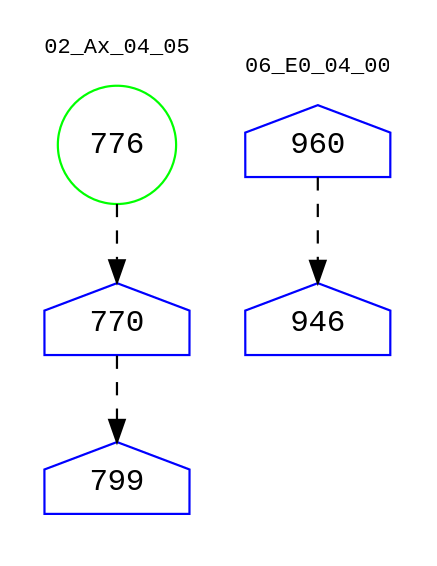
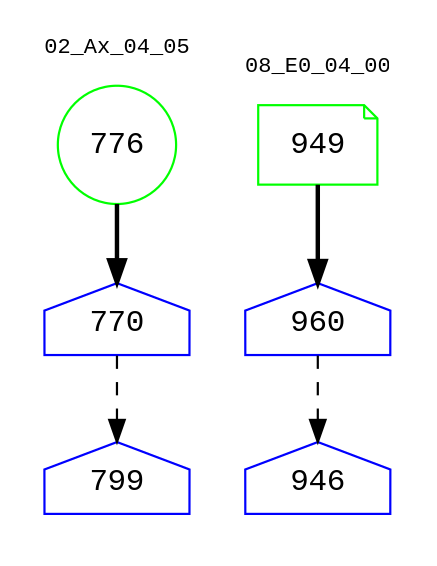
cluster "06_E0_04_00": label "06_E0_04_00" -> "08_E0_04_00"
node "949": added
edge "776" -> "770": style dashed -> bold
